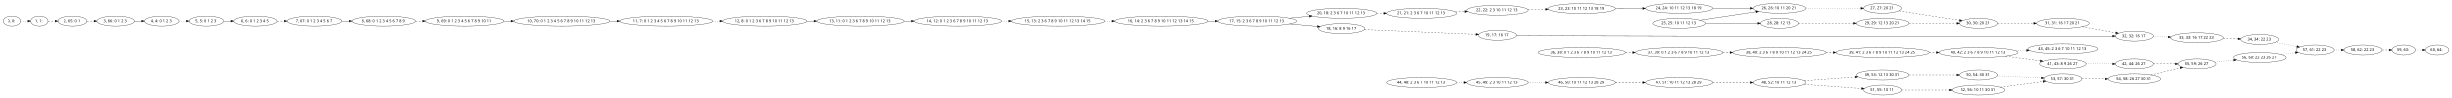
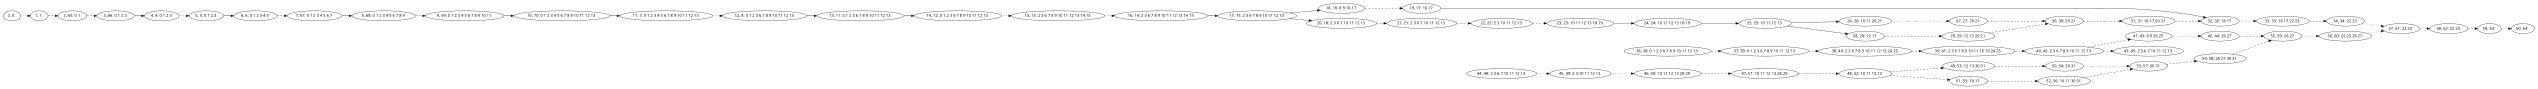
edge "24, 24: 10 11 12 13 18 19" -> "26, 26: 10 11 20 21": now "24, 24: 10 11 12 13 18 19" -> "25, 25: 10 11 12 13"
